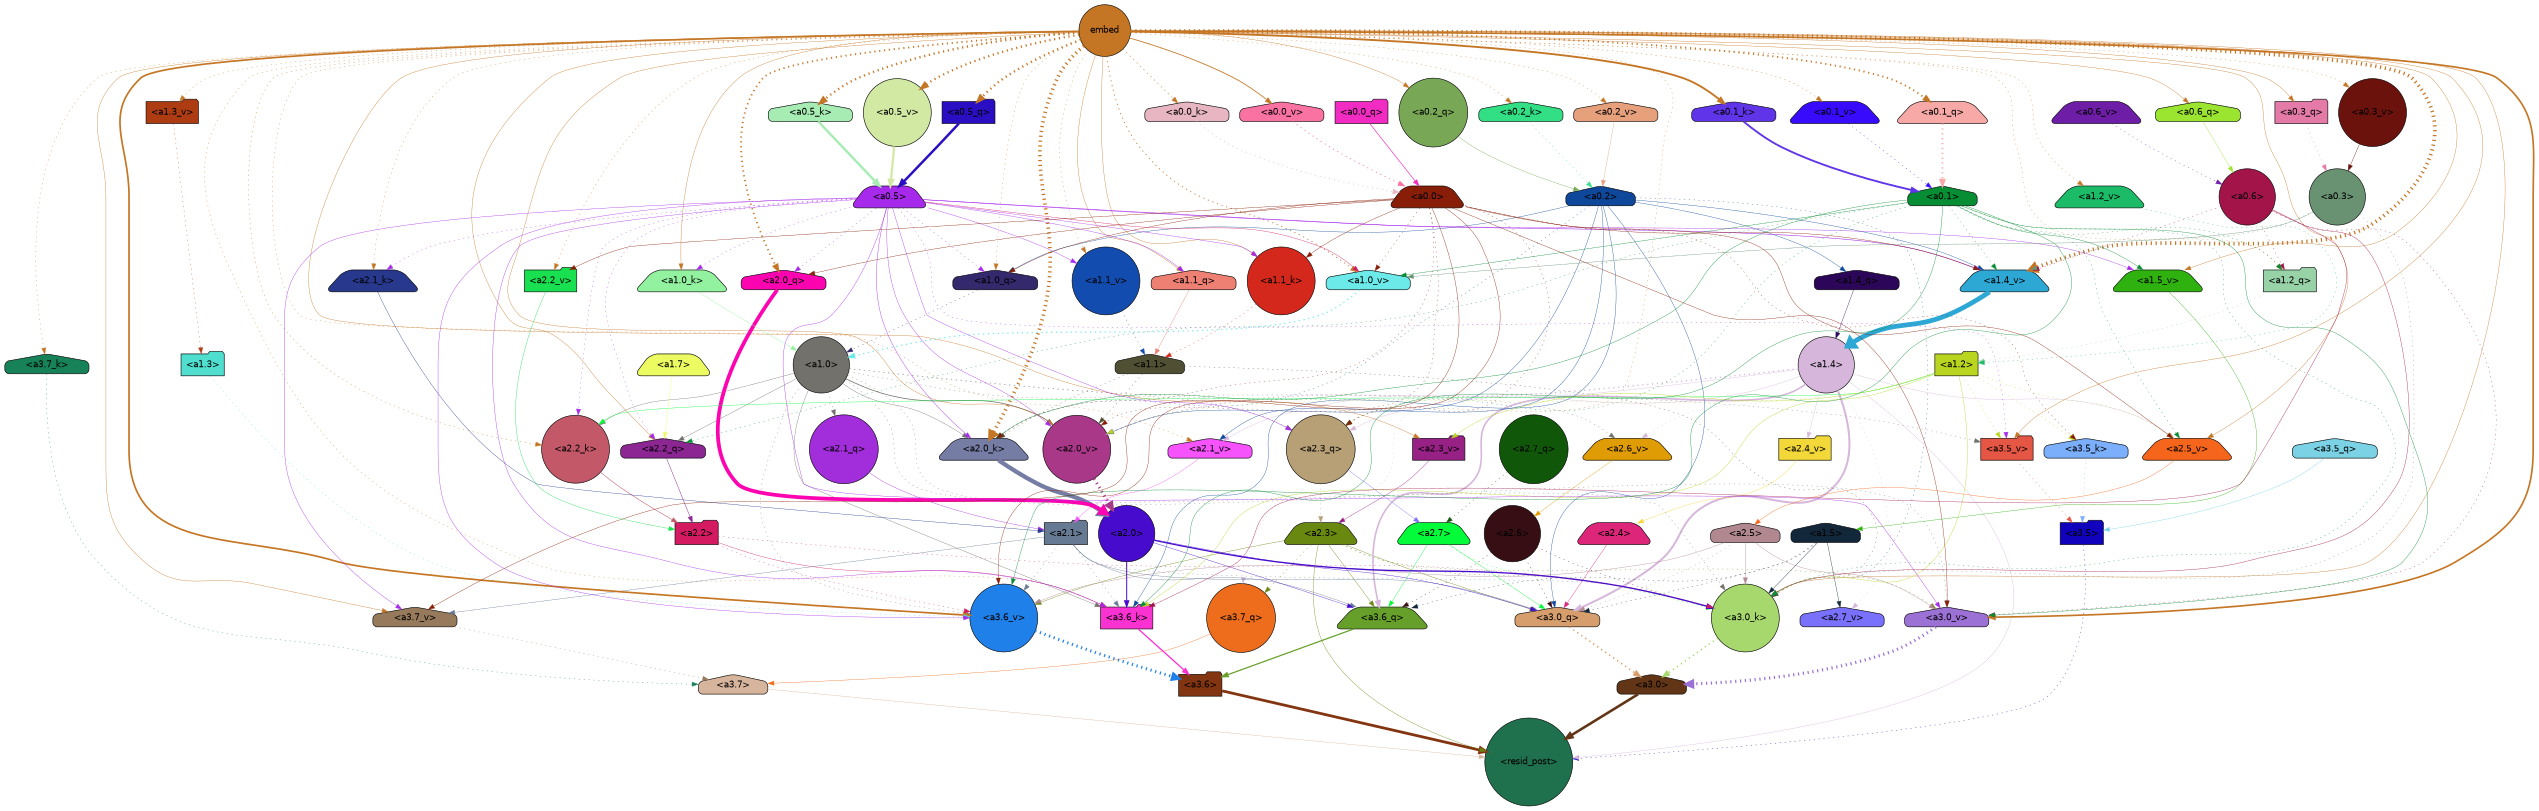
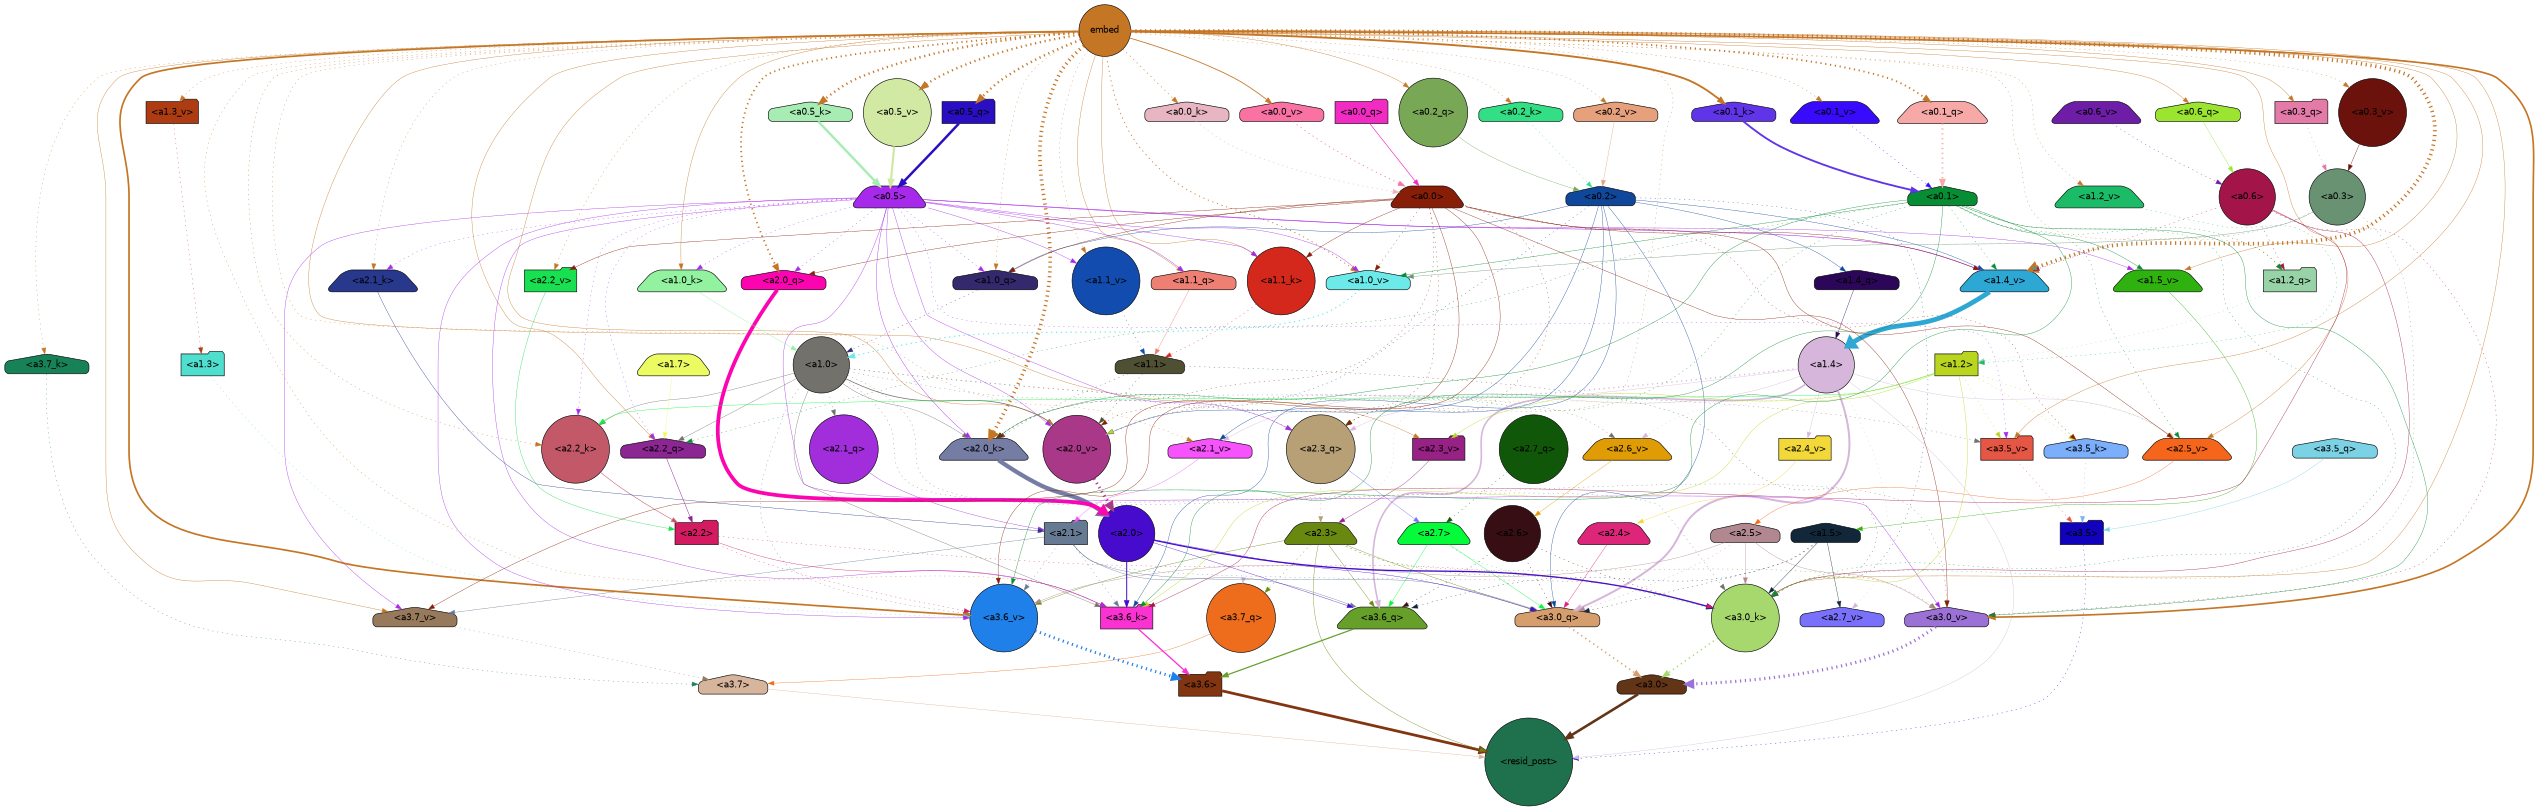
edge "<a0.5>" -> "<a1.0_v>": color #d41b62 -> #a729eb
